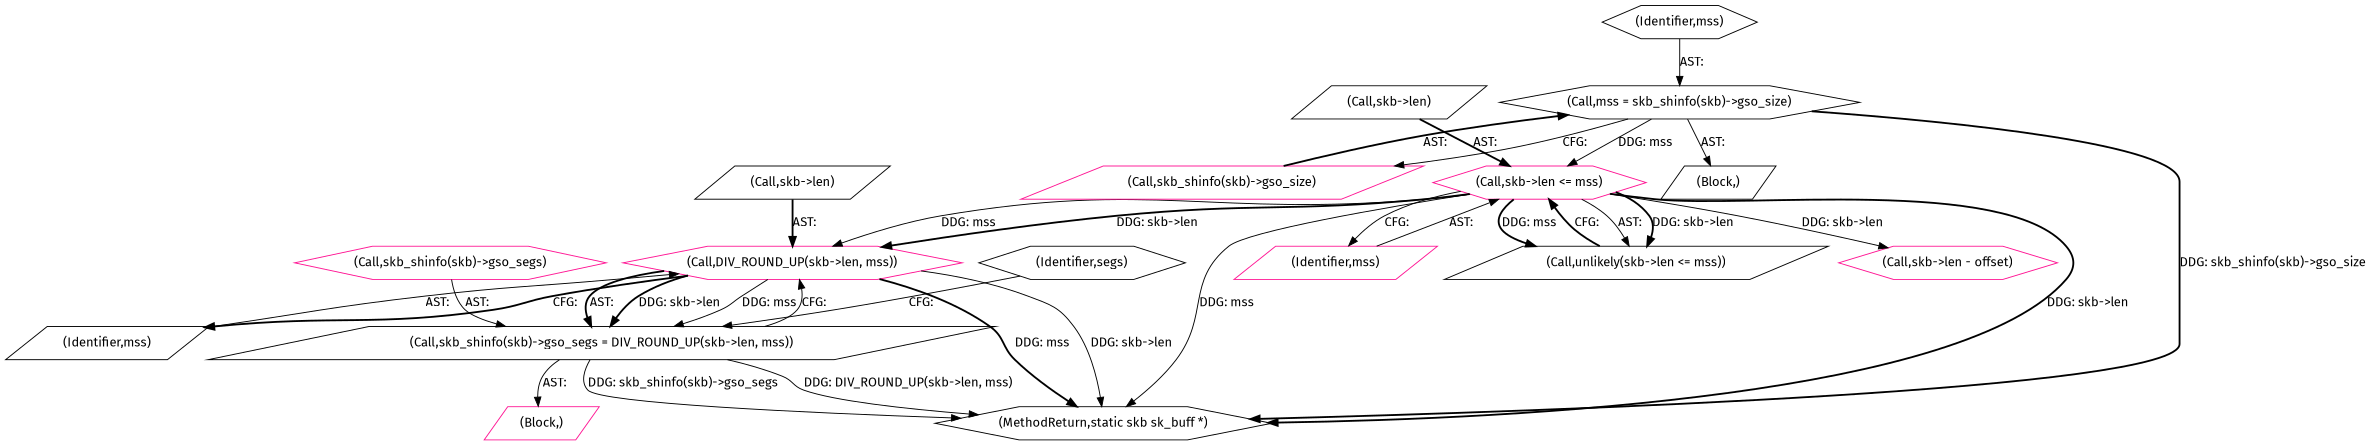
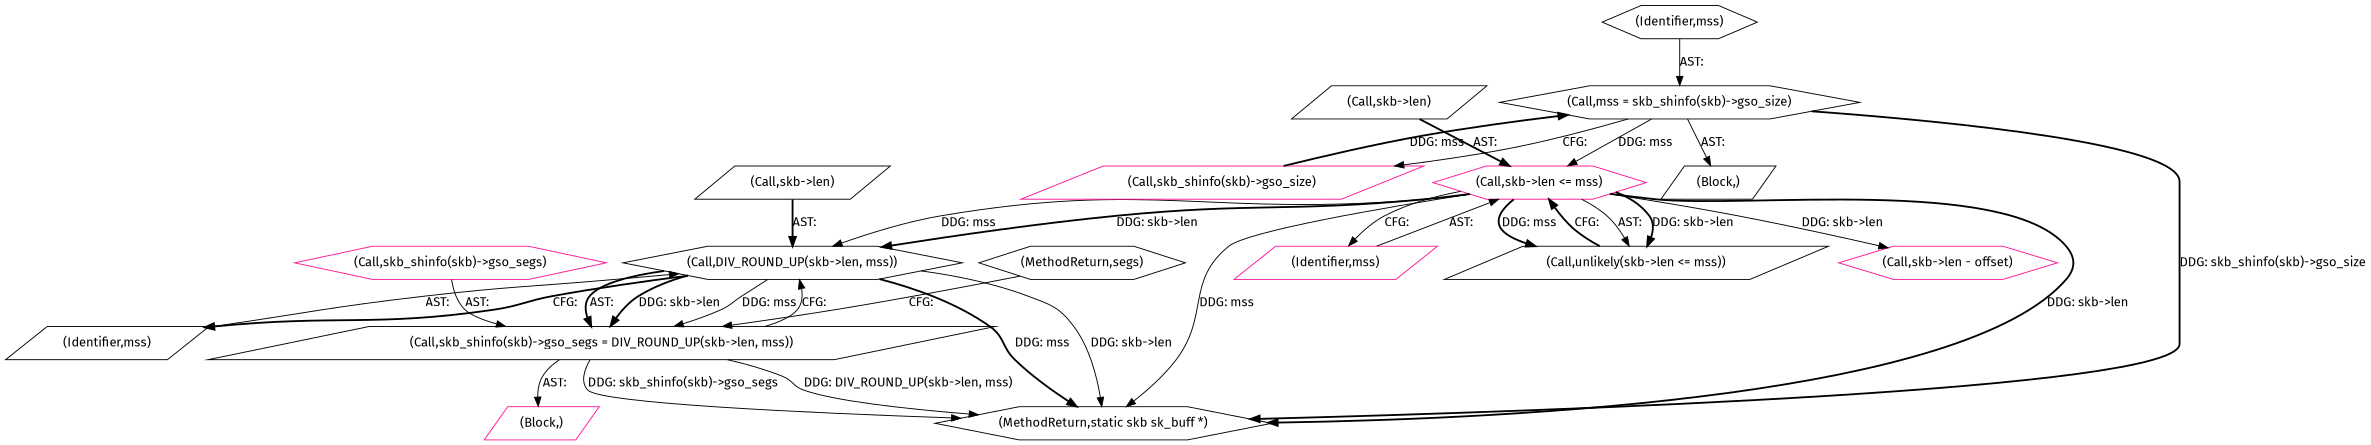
edge "(Call,skb_shinfo(skb)->gso_size)" -> "(Call,mss = skb_shinfo(skb)->gso_size)": label "AST: " -> "DDG: mss"
node "(Call,DIV_ROUND_UP(skb->len, mss))": color deeppink -> black
node "(Identifier,segs)": label "(Identifier,segs)" -> "(MethodReturn,segs)"
